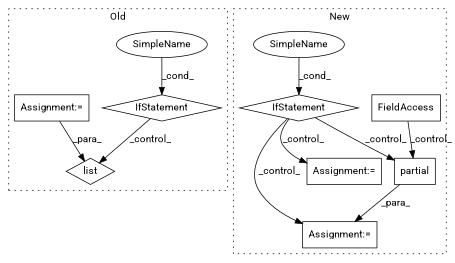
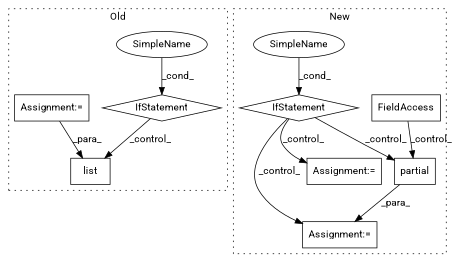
node "list": shape diamond -> box
